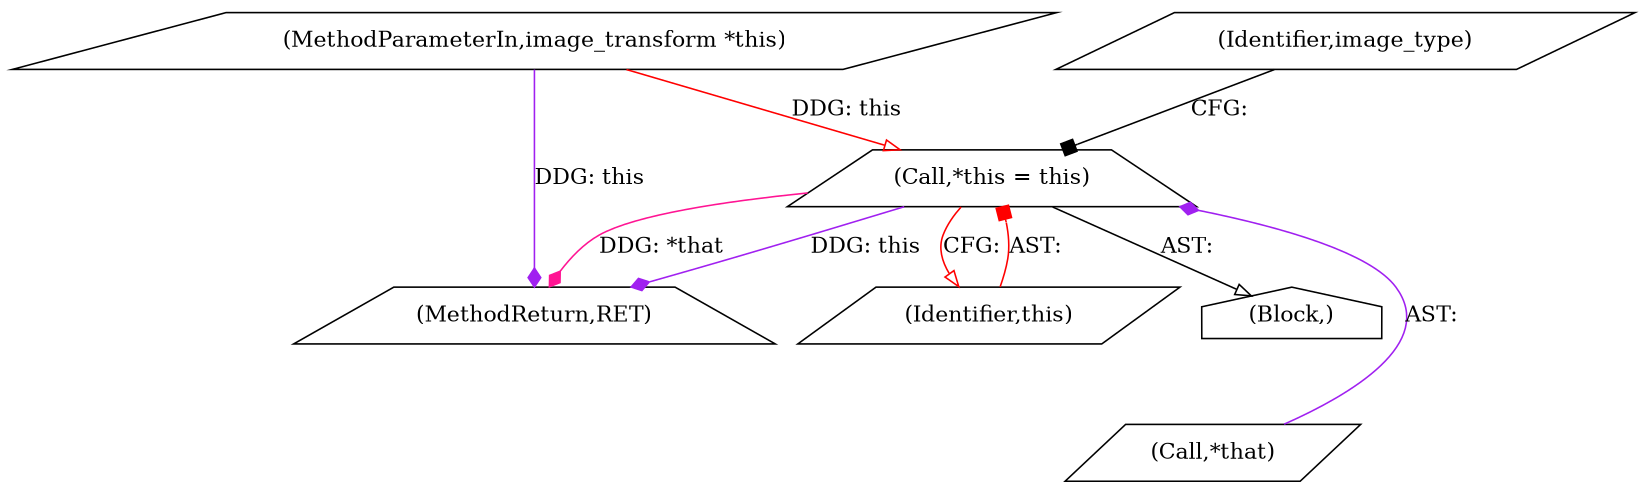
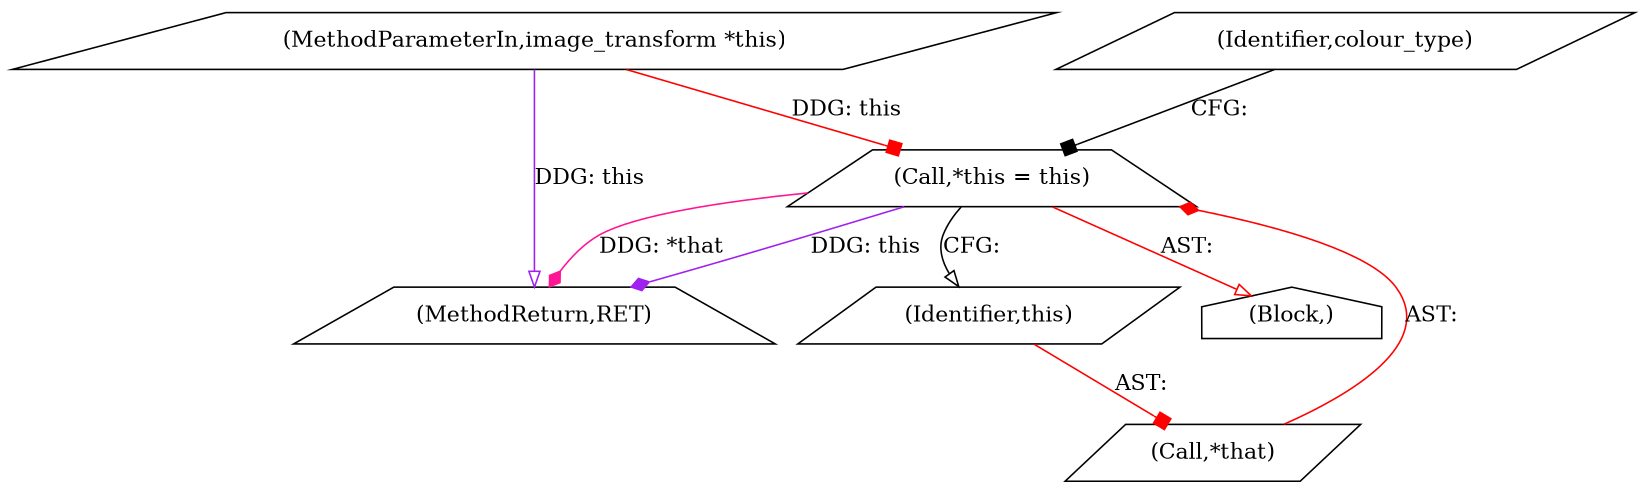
node "(Identifier,image_type)": label "(Identifier,image_type)" -> "(Identifier,colour_type)"
edge "(MethodParameterIn,image_transform *this)" -> "(Call,*this = this)": arrowhead onormal -> box
edge "(MethodParameterIn,image_transform *this)" -> "(MethodReturn,RET)": arrowhead diamond -> onormal
edge "(Call,*this = this)" -> "(Identifier,this)": color red -> black
edge "(Call,*this = this)" -> "(Block,)": color black -> red
edge "(Identifier,this)" -> "(Call,*this = this)": now "(Identifier,this)" -> "(Call,*that)"
edge "(Call,*that)" -> "(Call,*this = this)": color purple -> red
